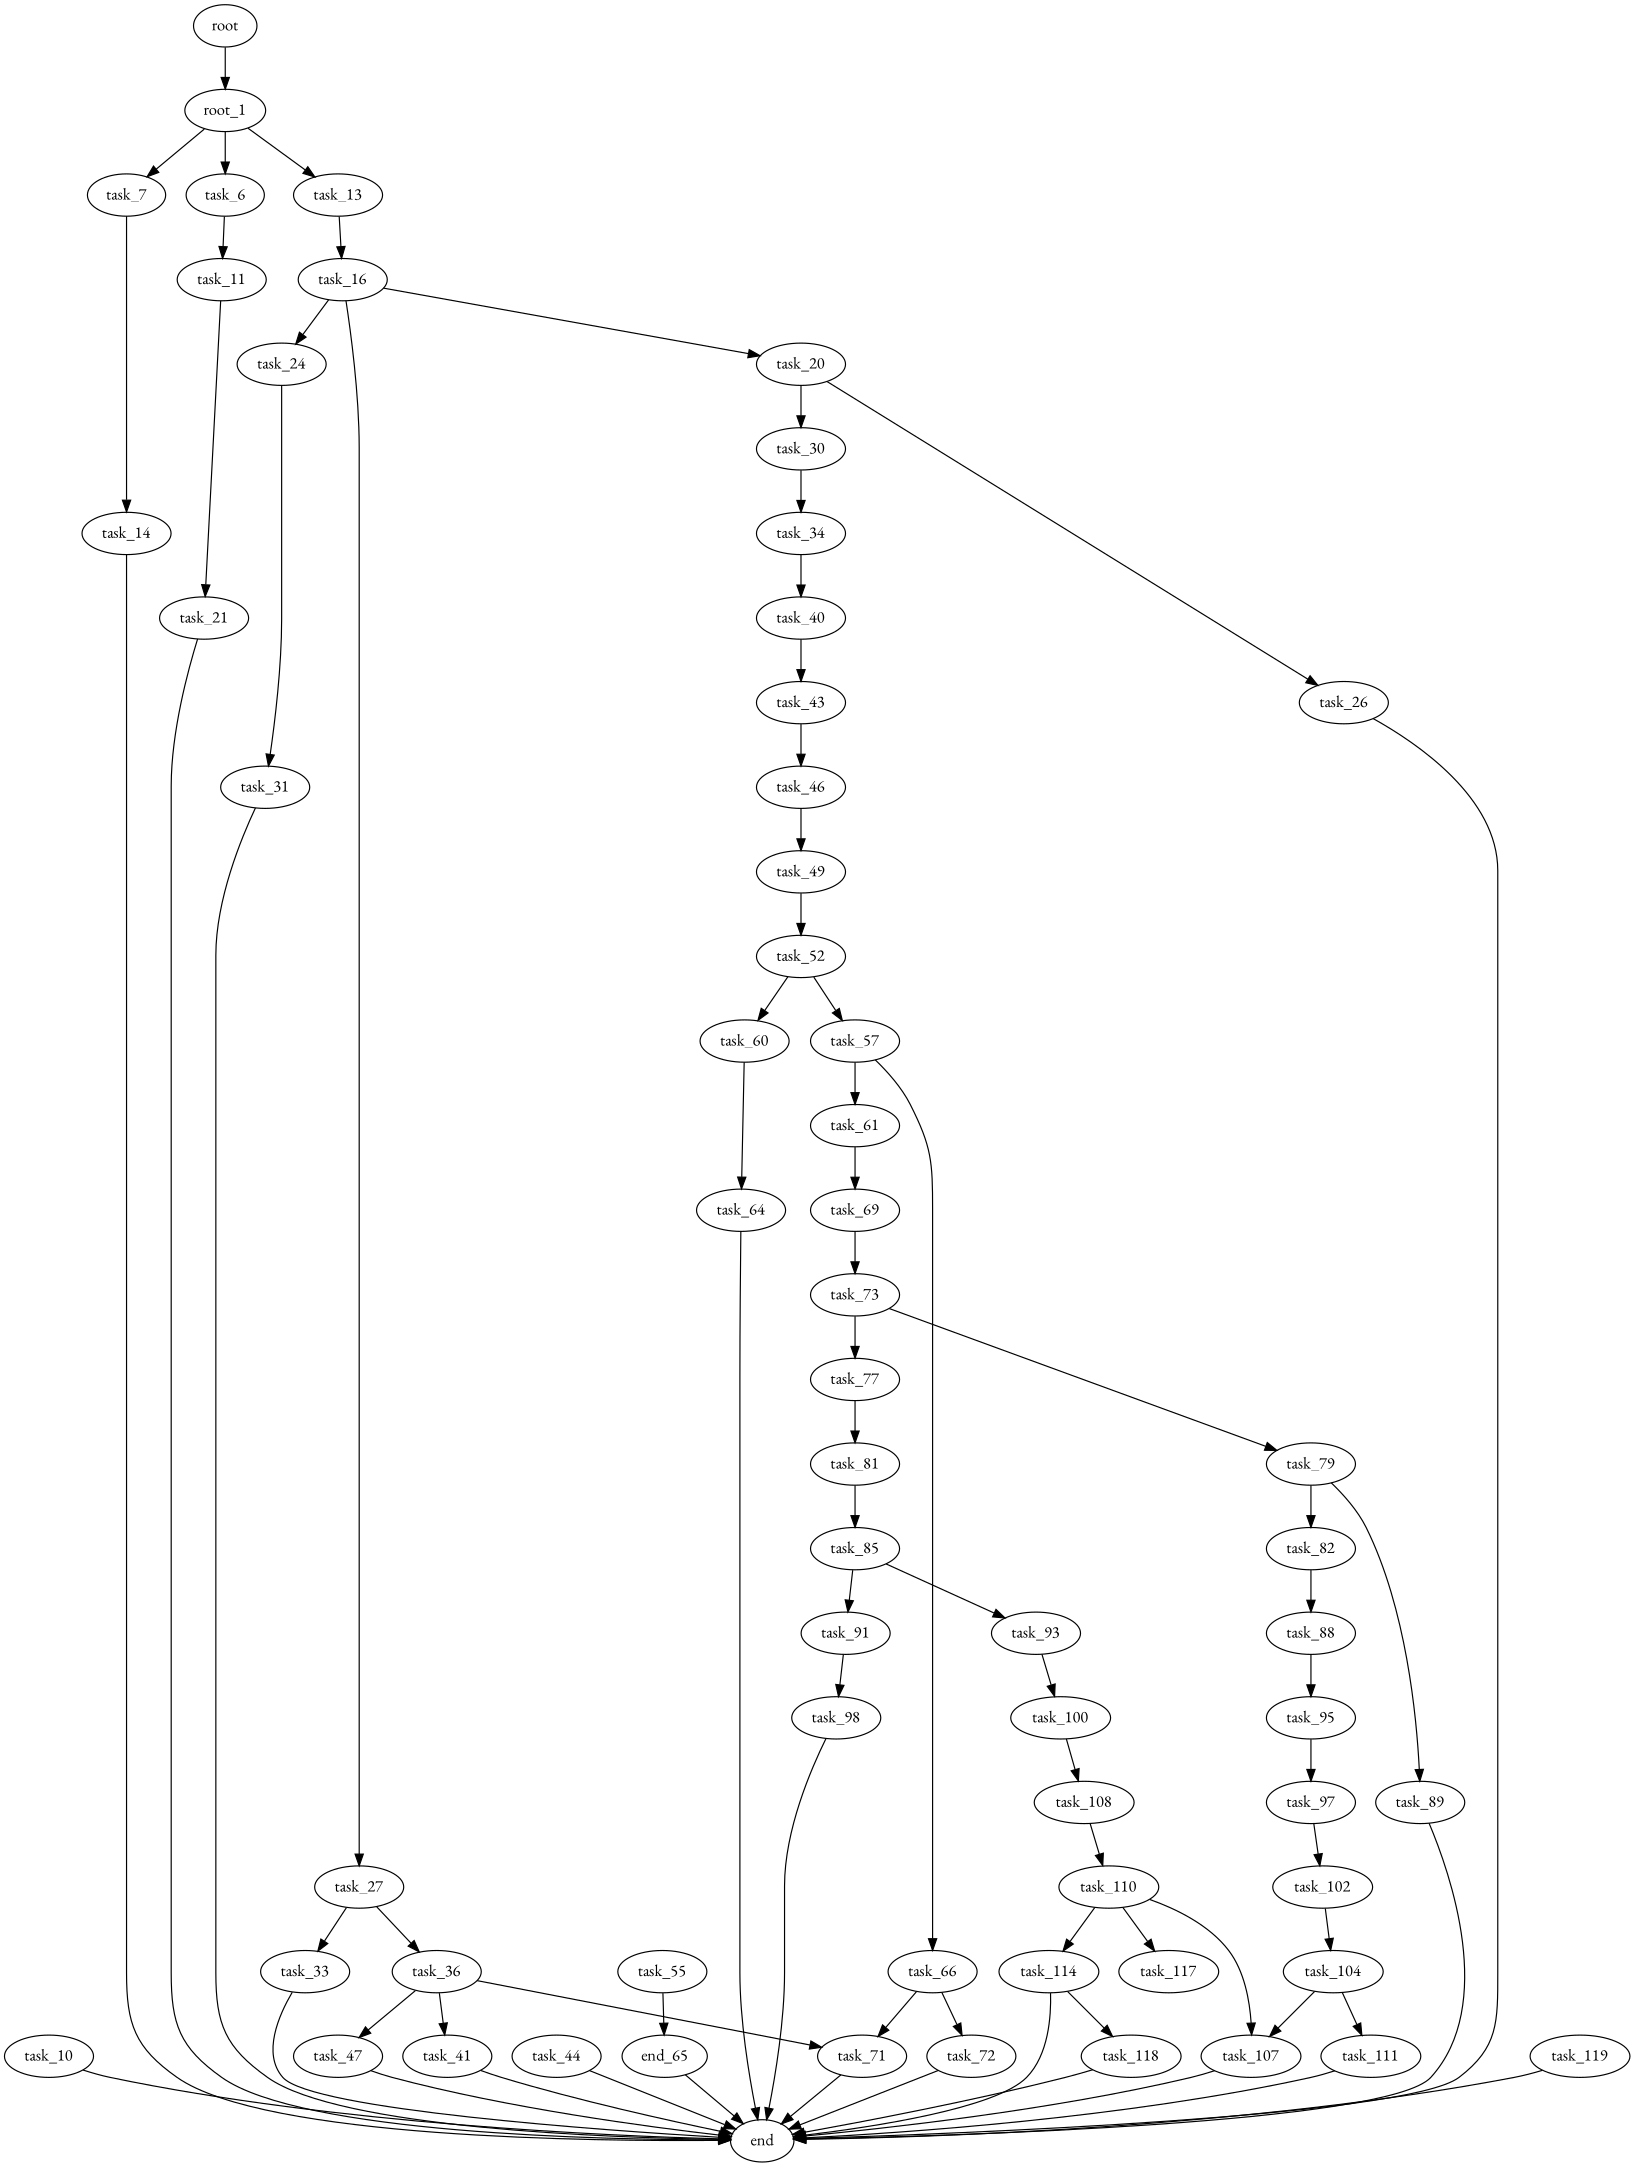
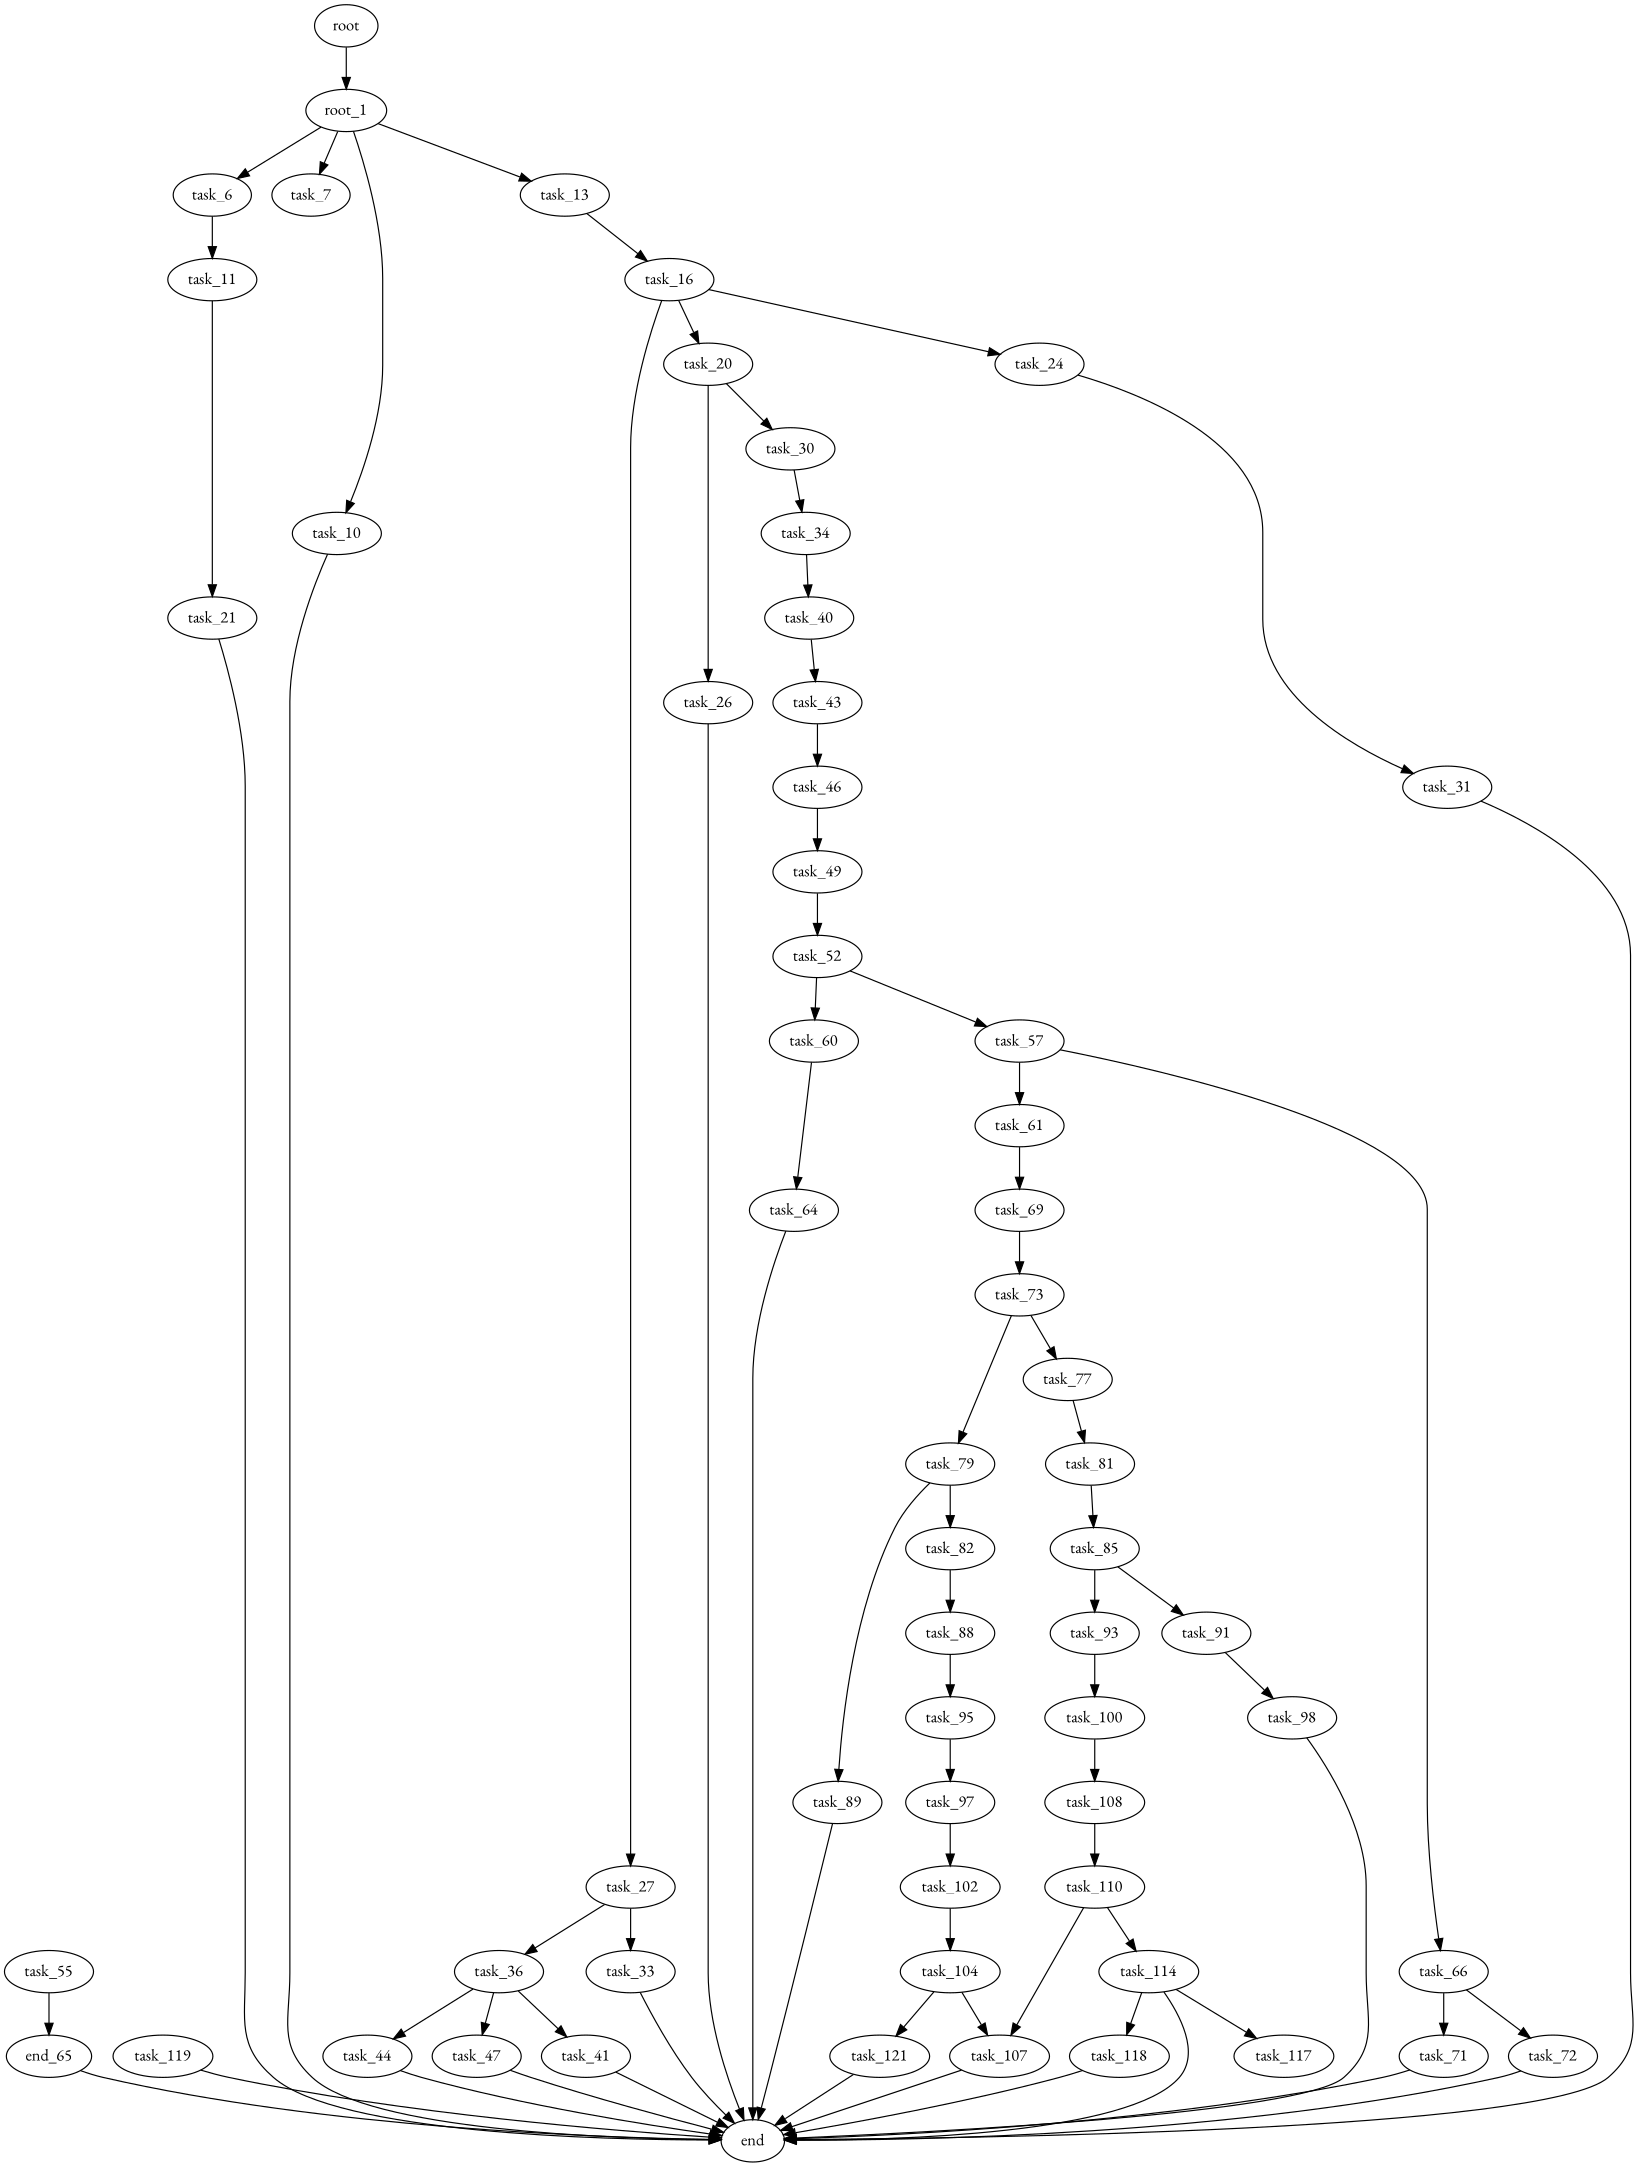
edge "root_1" -> "task_10": added
node "task_14": removed
edge "task_110" -> "task_117": now "task_114" -> "task_117"
edge "task_36" -> "task_71": now "task_36" -> "task_44"
node "task_111": label "task_111" -> "task_121"
